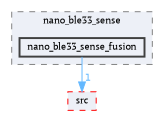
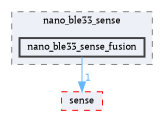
node "src": label "src" -> "sense"
